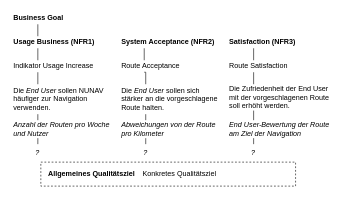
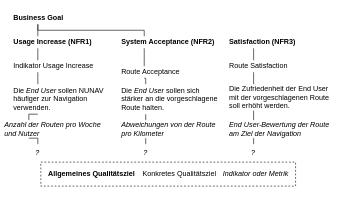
edge "Business Goal" -- "System Acceptance (NFR2)": added
node "Usage Business (NFR1)": label "Usage Business (NFR1)" -> "Usage Increase (NFR1)"
node "Route Acceptance": moved (168, 66) -> (168, 72)
node "Anzahl der Routen pro Woche und Nutzer": moved (63, 129) -> (54, 129)
node "Indikator oder Metrik": added
